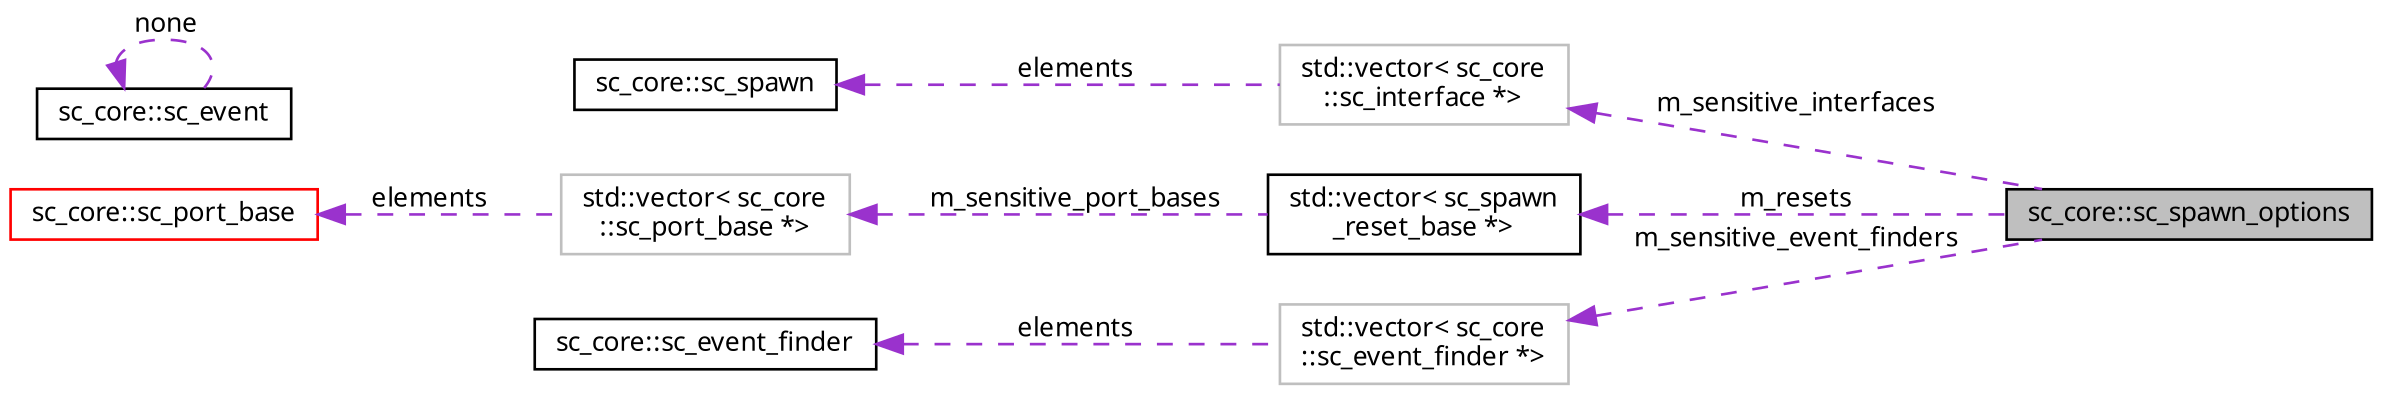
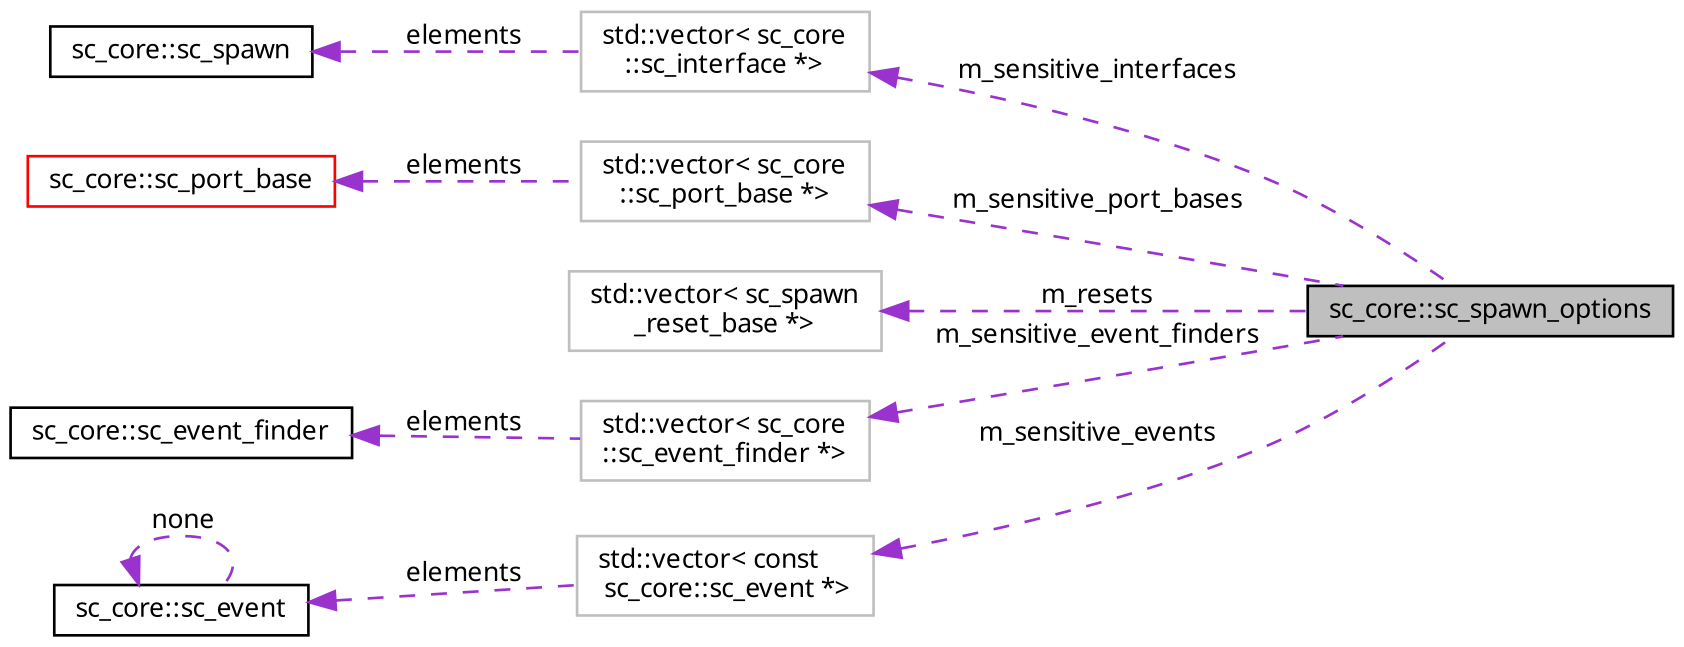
edge "std::vector< sc_spawn _reset_base *>" -> "std::vector< sc_core ::sc_port_base *>": now "sc_core::sc_spawn_options" -> "std::vector< sc_core ::sc_port_base *>"
node "std::vector< sc_spawn _reset_base *>": color black -> grey75
node "std::vector< const sc_core::sc_event *>": added
